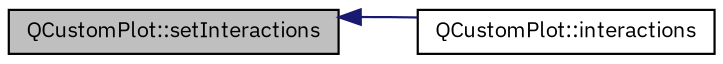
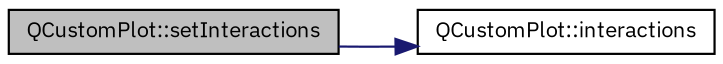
edge "QCustomPlot::interactions" -> "QCustomPlot::setInteractions": reversed
